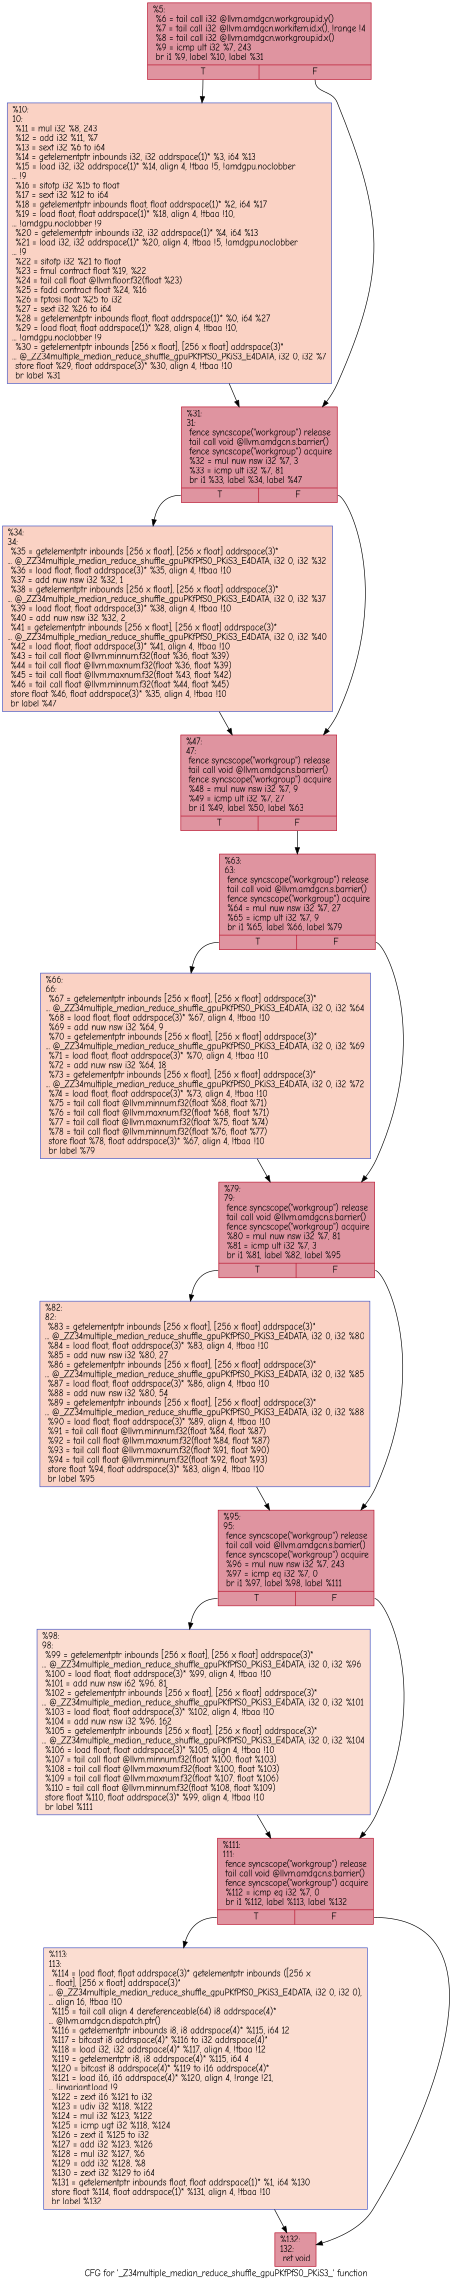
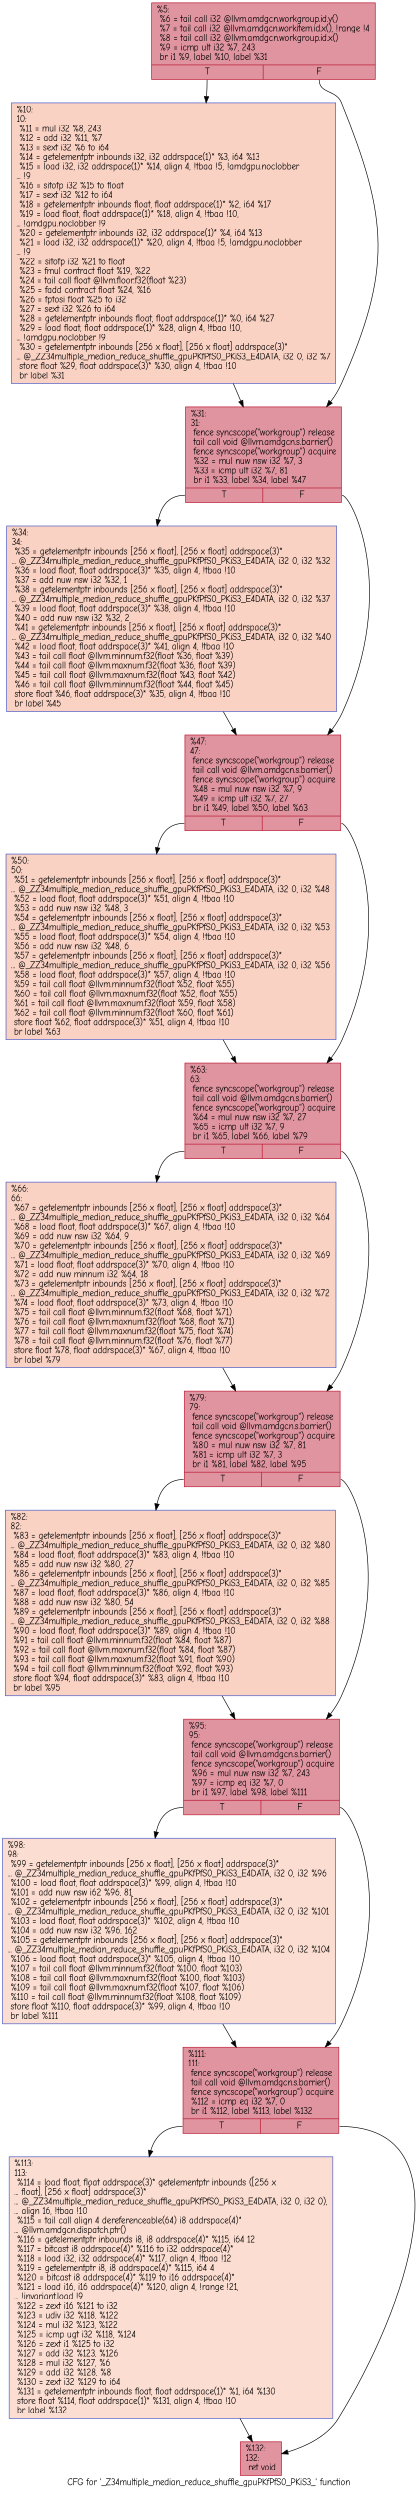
node "%34:": text "br label %47" -> "br label %45"
node "%50:": added
node "%66:": text "%72 = add nuw nsw i32 %64, 18" -> "%72 = add nuw minnum i32 %64, 18"
